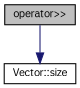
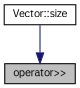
edge "operator>>" -> "Vector::size": reversed
